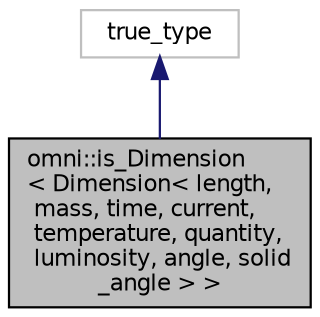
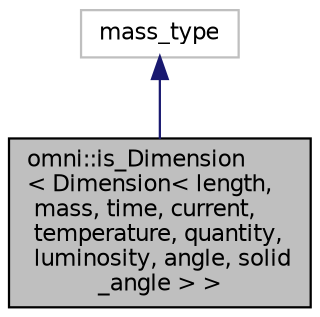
node "true_type": label "true_type" -> "mass_type"
